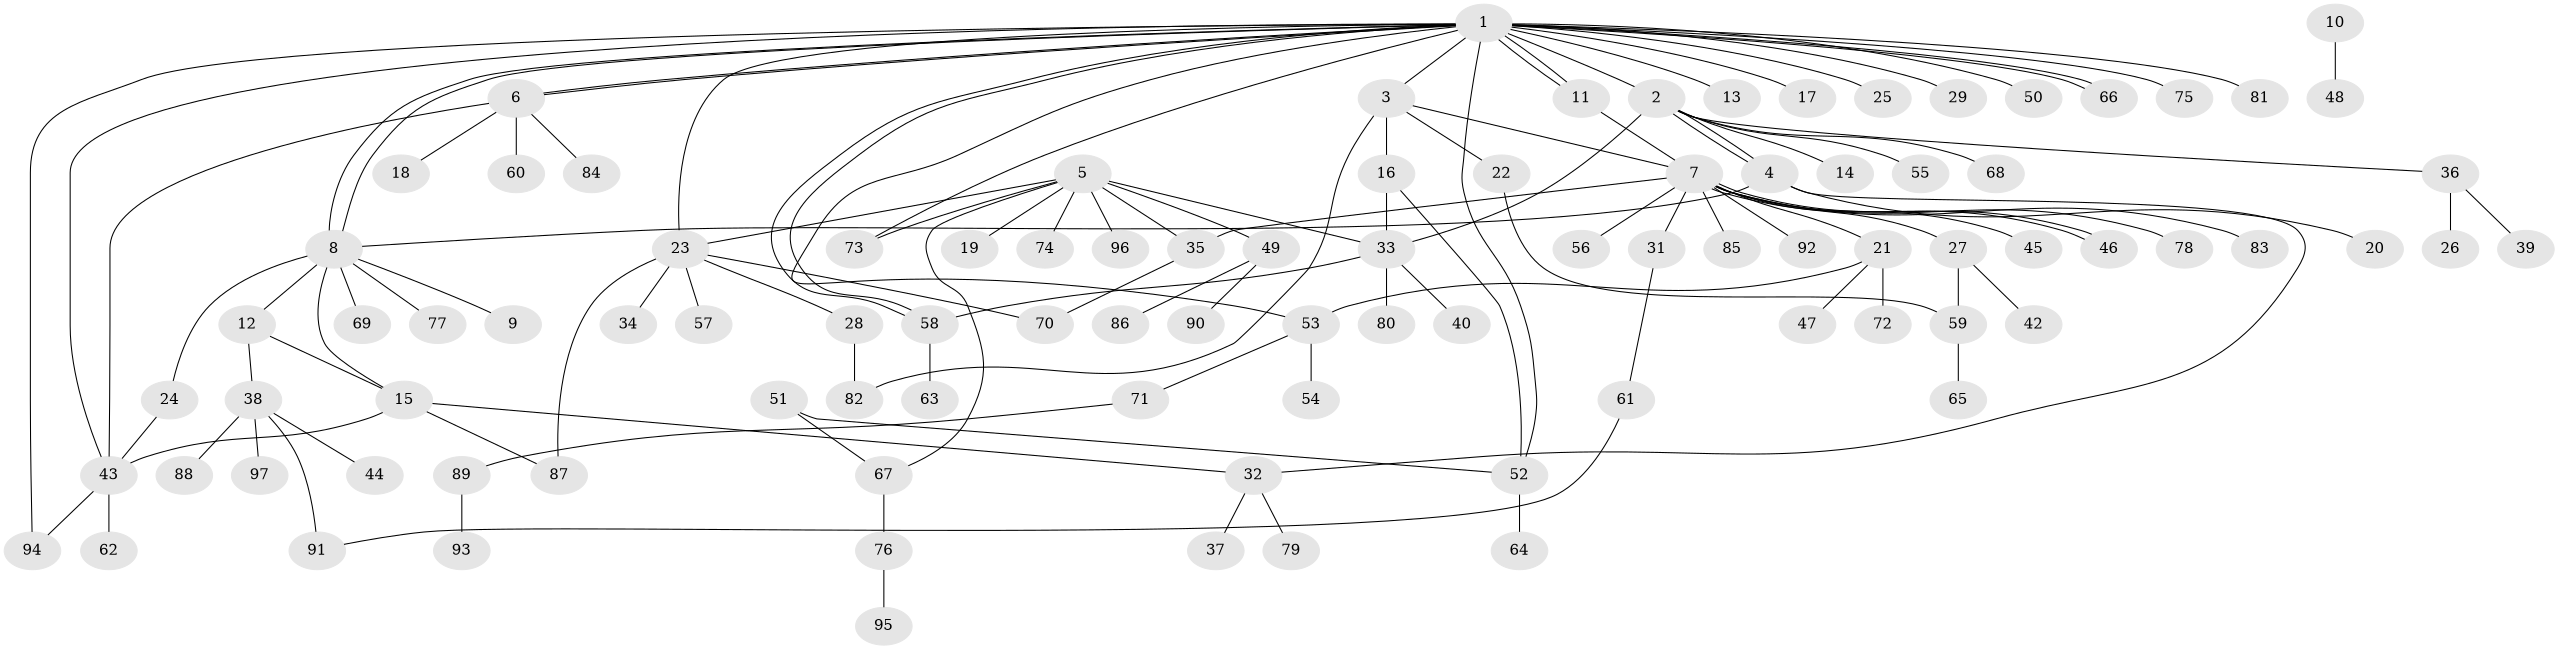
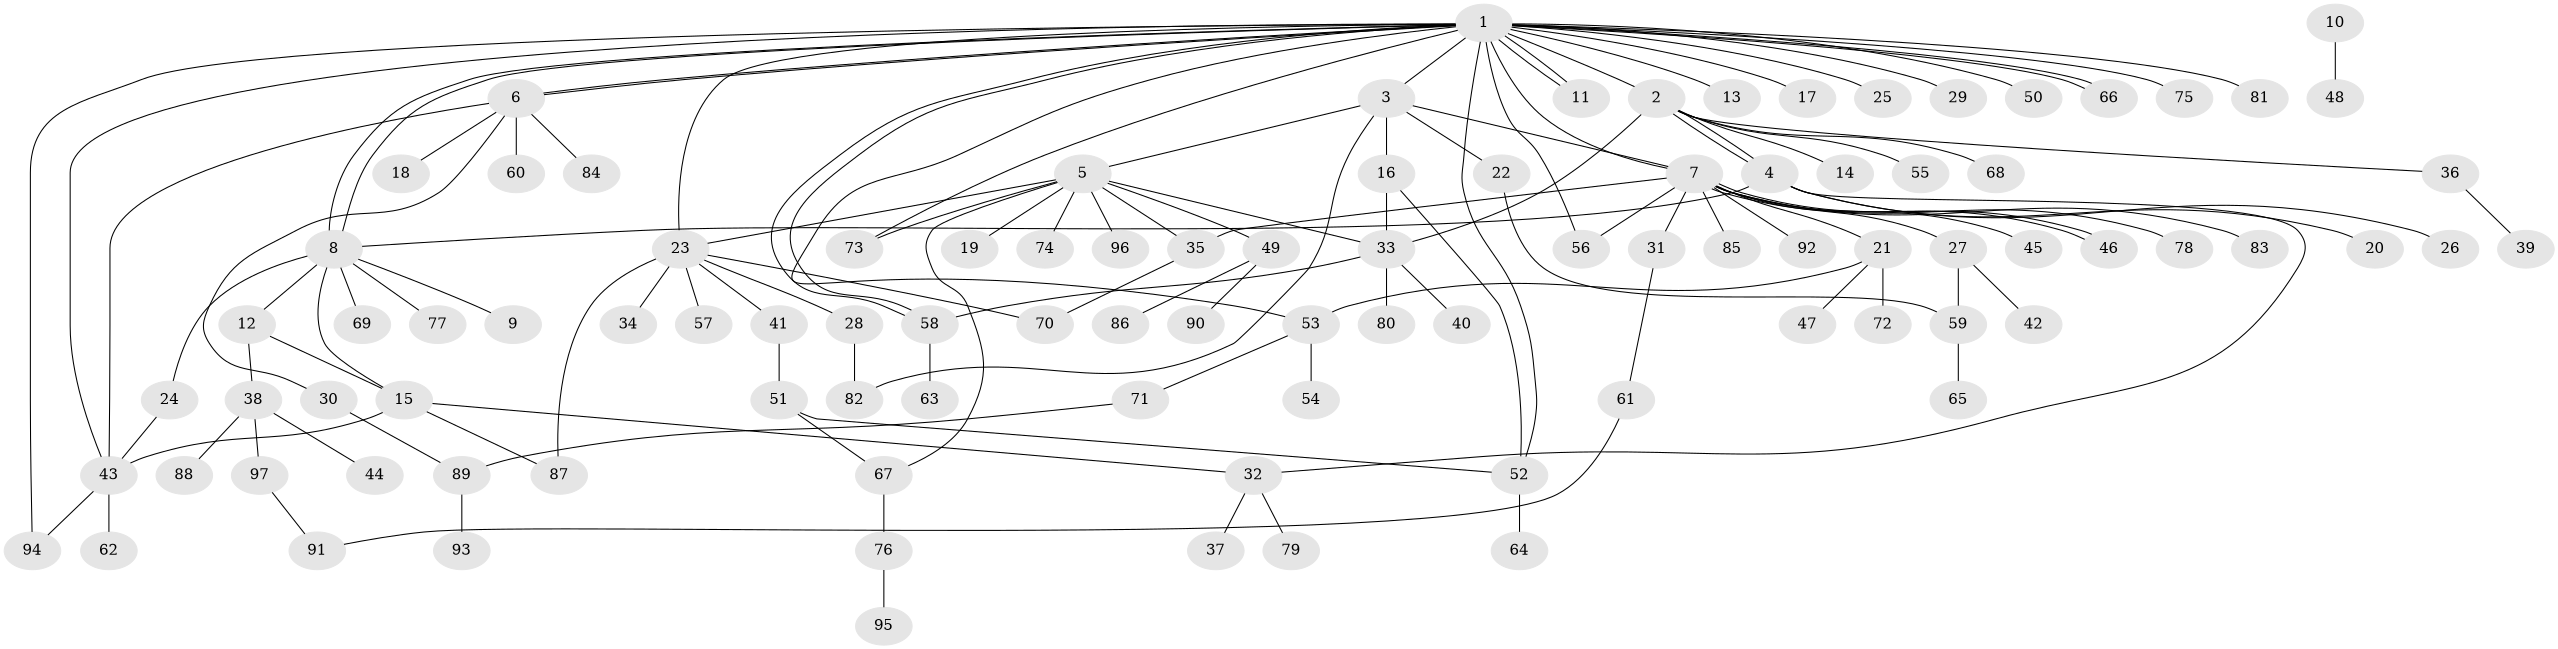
edge "3" -- "5": added
edge "11" -- "7": now "1" -- "7"
edge "1" -- "56": added
edge "36" -- "26": now "4" -- "26"
node "41": added
node "30": added
edge "38" -- "91": now "97" -- "91"
